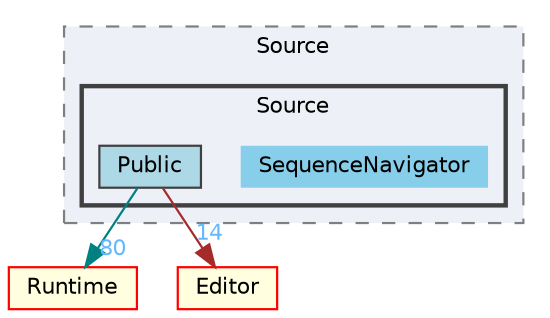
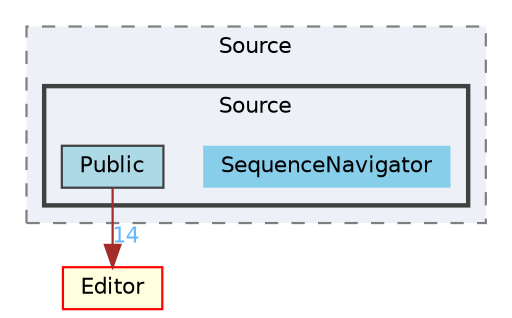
node "Runtime": removed
